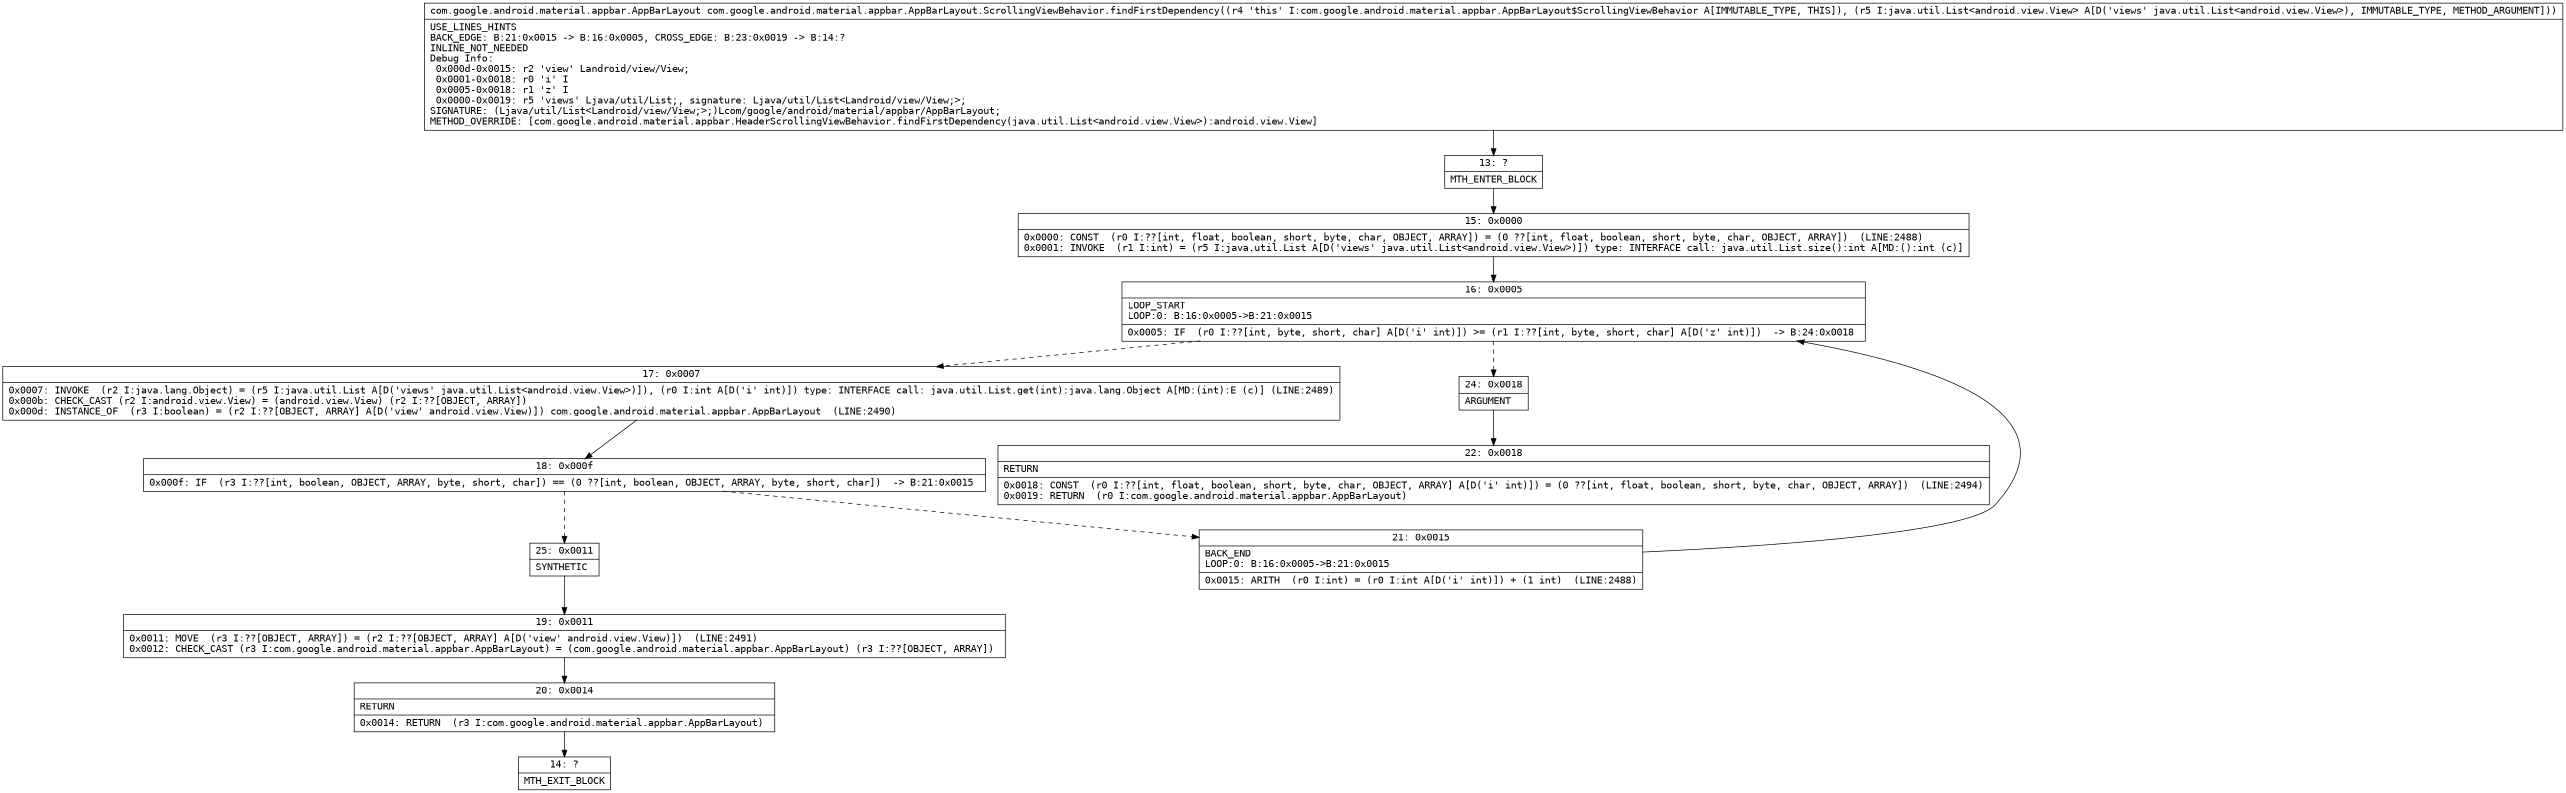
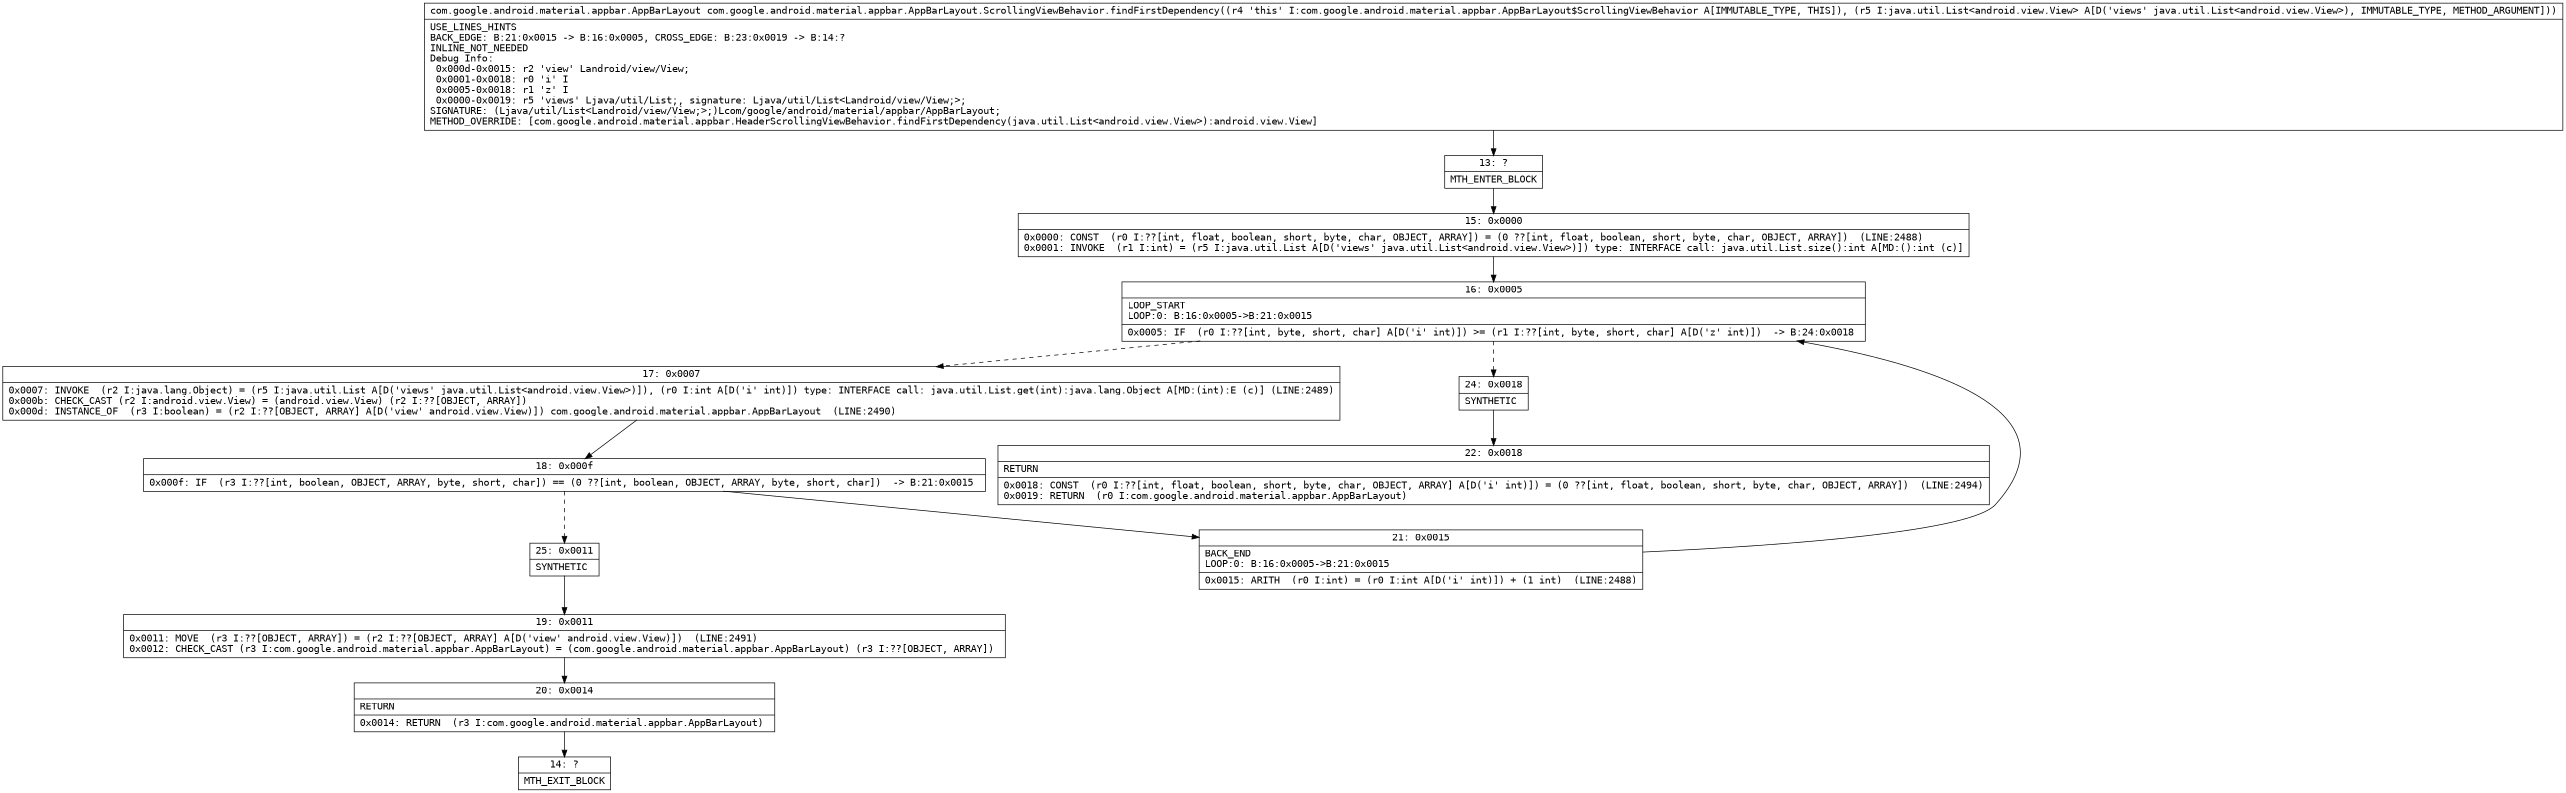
node "24: 0x0018": text "ARGUMENT" -> "SYNTHETIC"
edge "18: 0x000f" -> "21: 0x0015": style dashed -> solid
